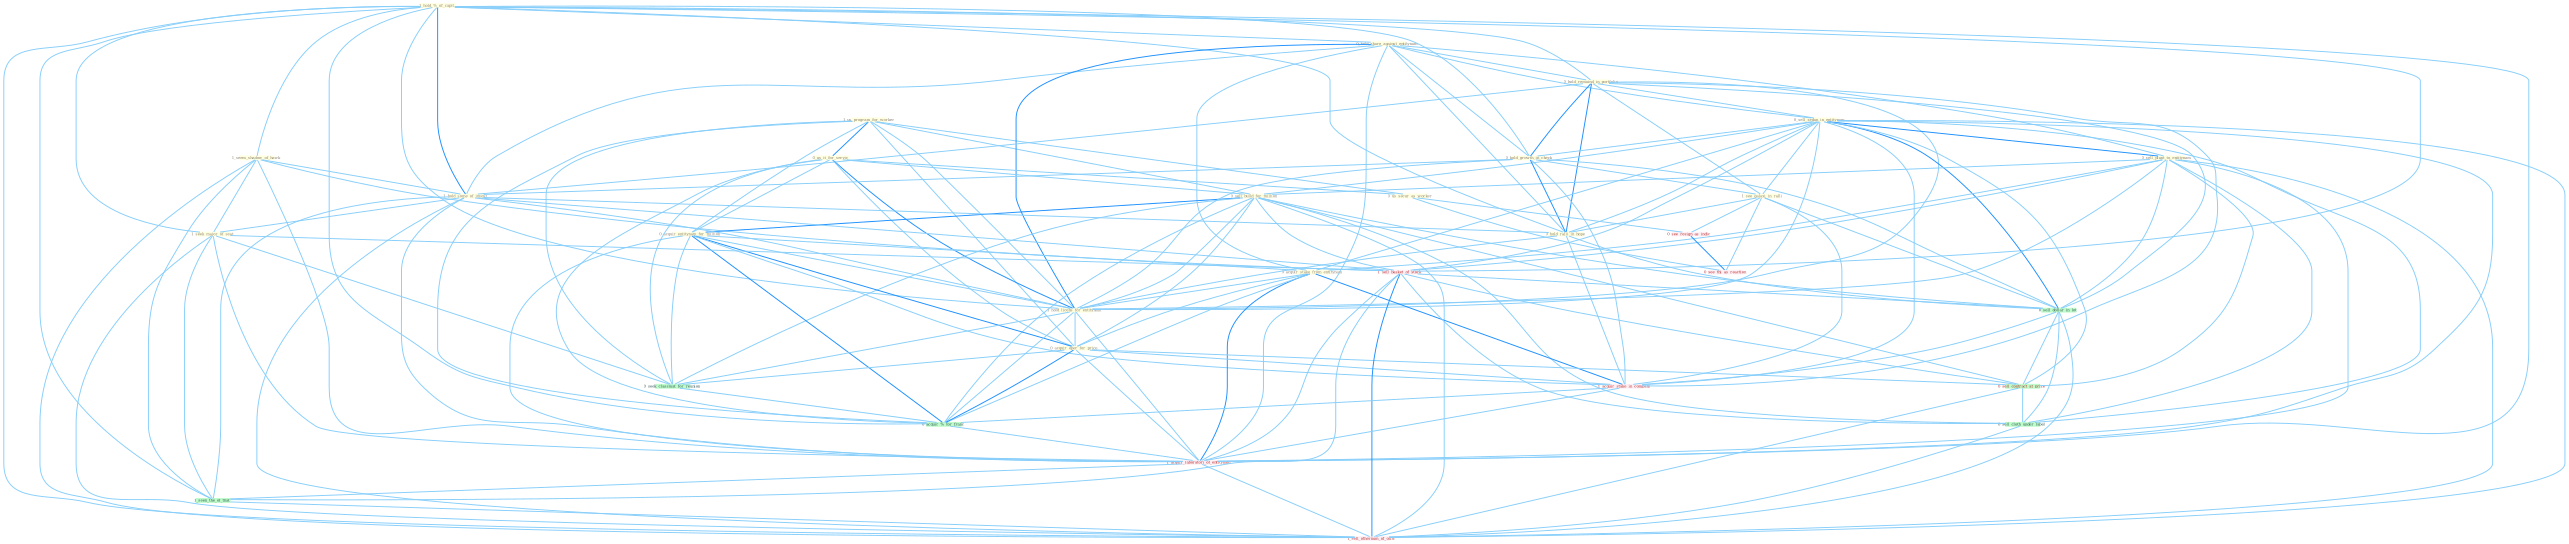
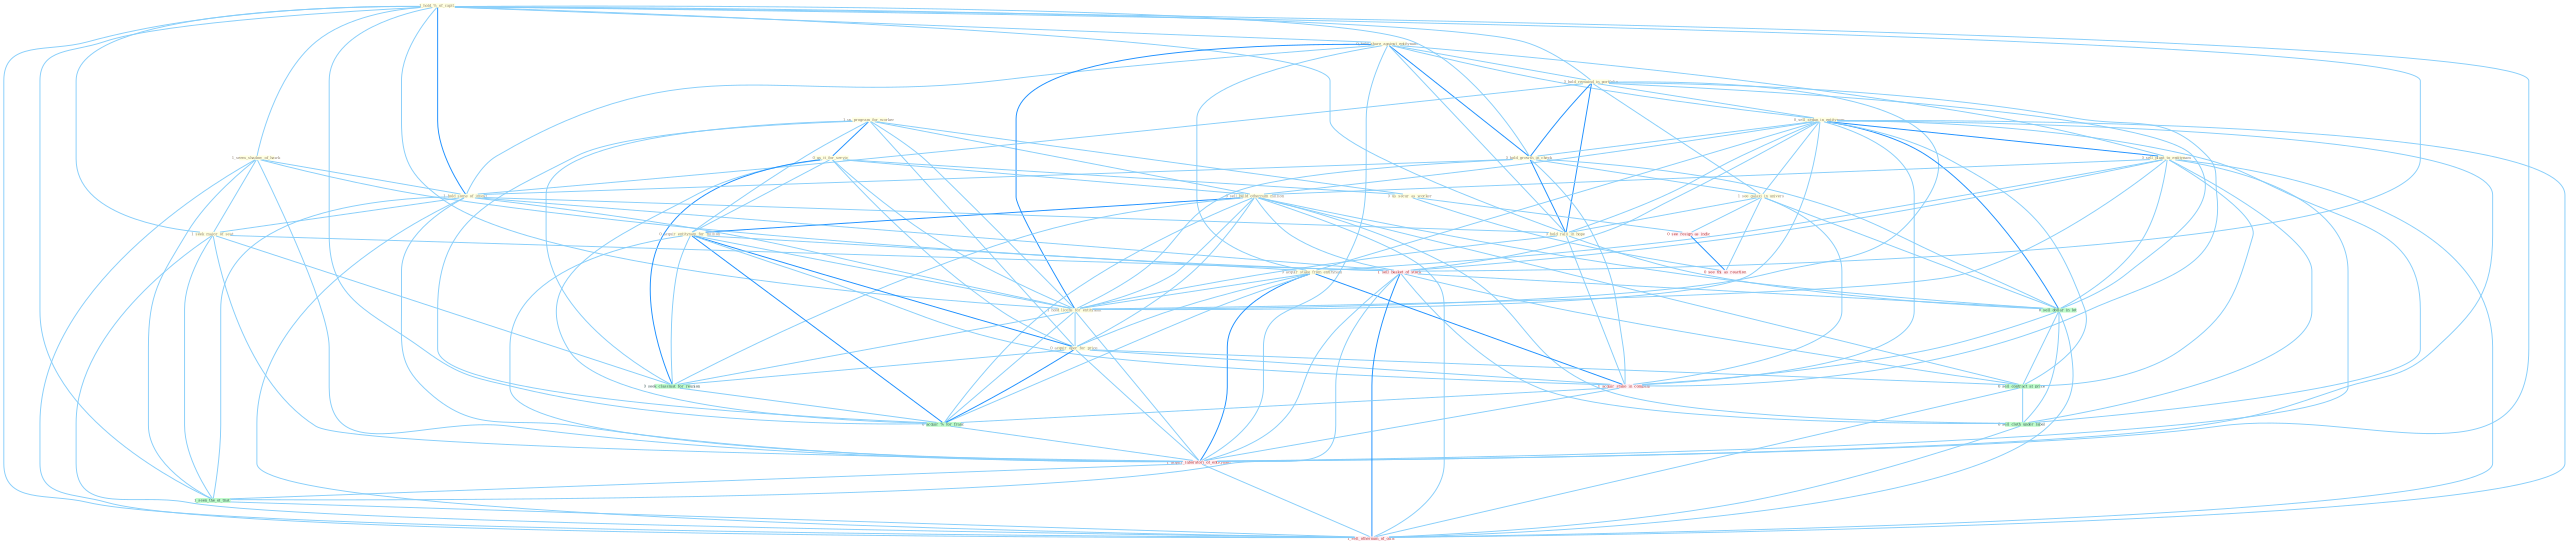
edge "0_hold_share_against_entitynam" -- "0_hold_growth_in_check": color #87cefa -> #1e90ff
node "0_sell_build_for_million": label "0_sell_build_for_million" -> "0_sell_build_othernum_million"
node "1_see_galaxi_in_ralli": label "1_see_galaxi_in_ralli" -> "1_see_galaxi_in_univers"
edge "0_us_it_for_servic" -- "0_seek_classmat_for_reunion": color #87cefa -> #1e90ff
edge "0_us_it_for_servic" -- "1_hold_licens_for_entitynam": color #1e90ff -> #87cefa
node "0_sell_contract_at_price": fontcolor #b22222 -> #2f4f4f
